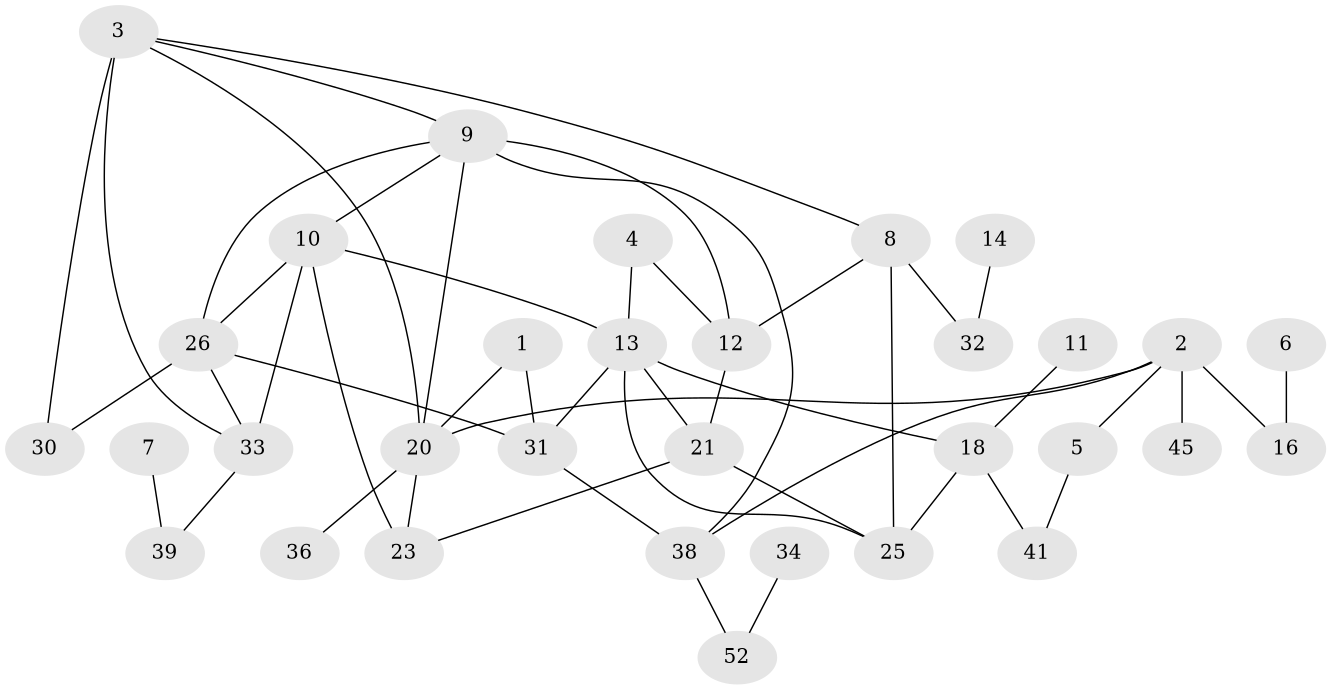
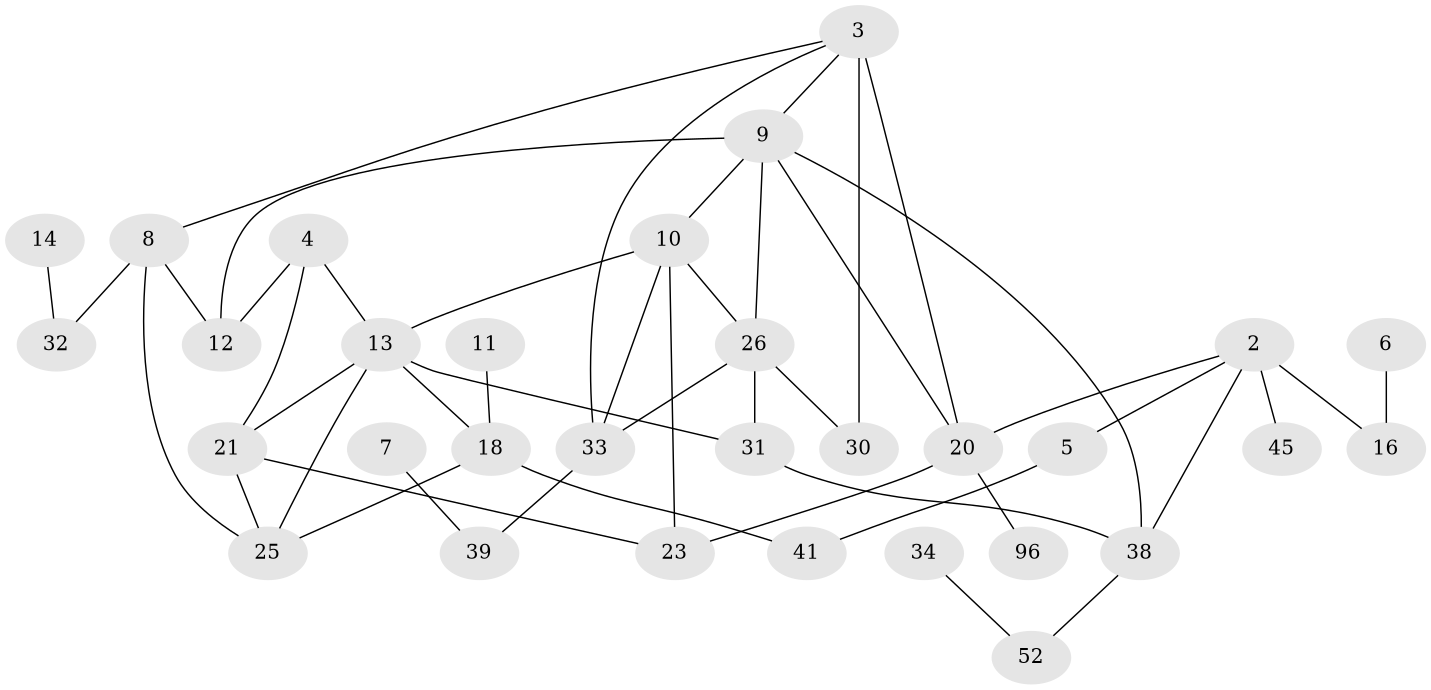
node "1": removed
edge "12" -- "21": now "4" -- "21"
node "36": label "36" -> "96"
